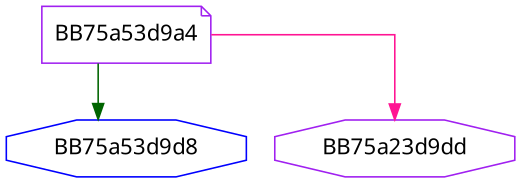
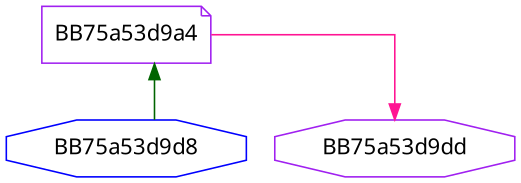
edge "BB75a53d9a4" -> "BB75a53d9d8": reversed
node "BB75a23d9dd": label "BB75a23d9dd" -> "BB75a53d9dd"
